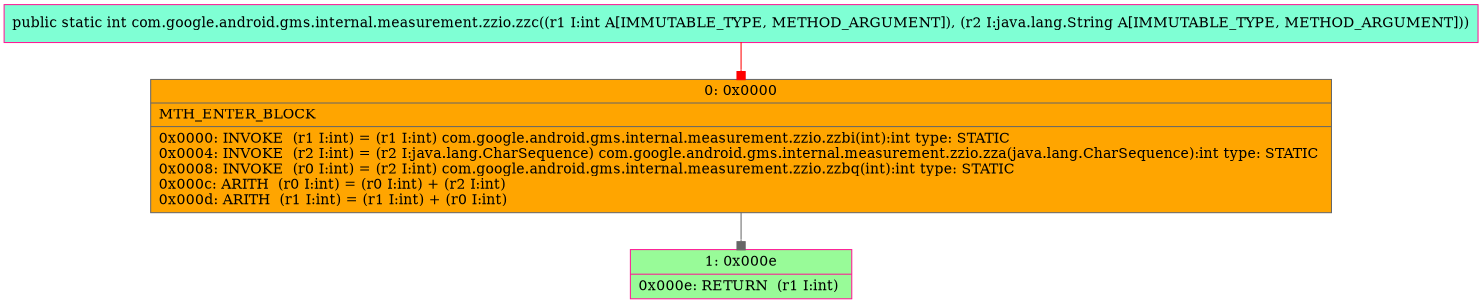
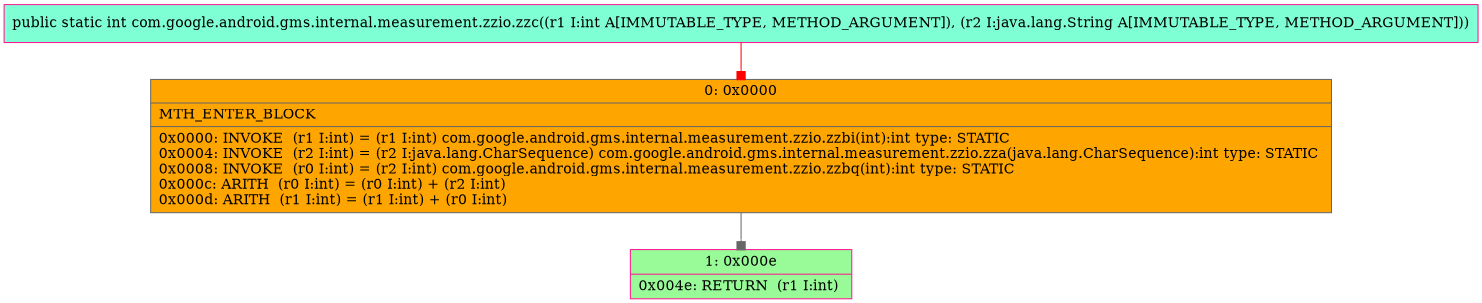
node "1: 0x000e": text "0x000e: RETURN  (r1 I:int)" -> "0x004e: RETURN  (r1 I:int)"
